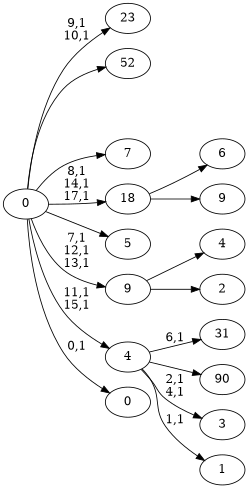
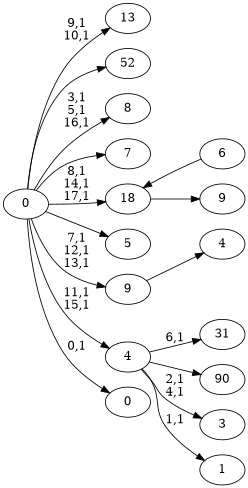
node "23": label "23" -> "13"
node "8": added
edge "18" -> "6": reversed
node "2": removed
